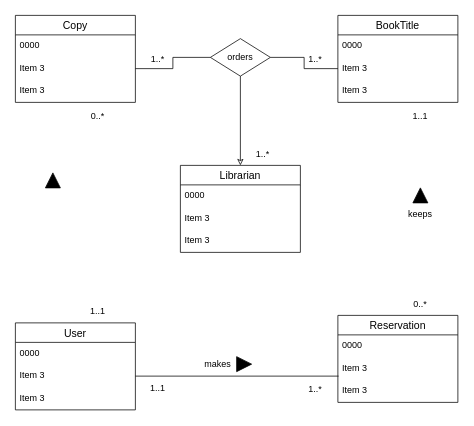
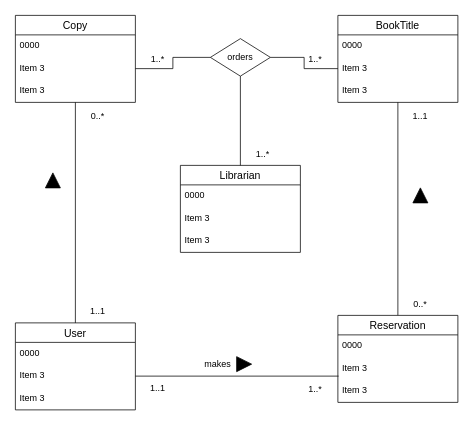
edge "orders" -> "Librarian": arrowhead classic -> none
edge "BookTitle" -- "Reservation": added
edge "Copy" -- "User": added
node "keeps": removed
